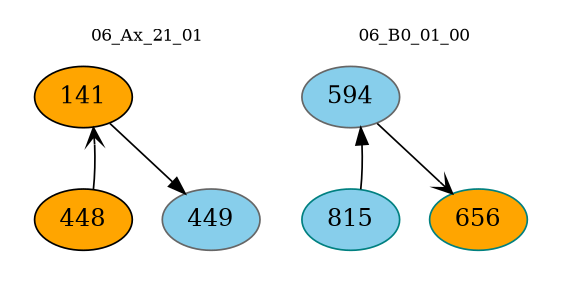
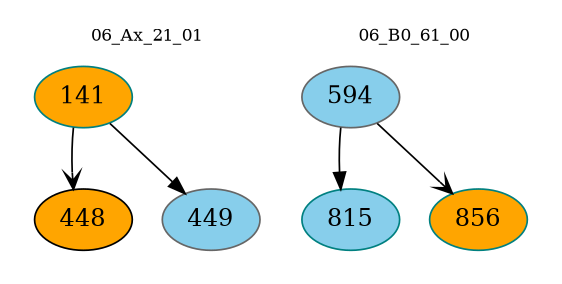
cluster "06_B0_01_00": label "06_B0_01_00" -> "06_B0_61_00"
node "141": color black -> teal
edge "448" -> "141": reversed
edge "815" -> "594": reversed
node "656": label "656" -> "856"
